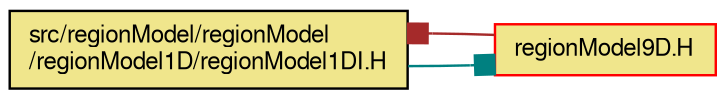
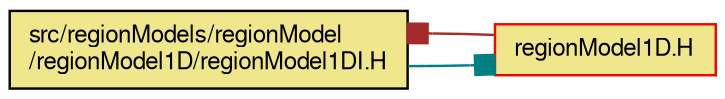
node "src/regionModel/regionModel /regionModel1D/regionModel1DI.H": label "src/regionModel/regionModel /regionModel1D/regionModel1DI.H" -> "src/regionModels/regionModel /regionModel1D/regionModel1DI.H"
node "regionModel9D.H": label "regionModel9D.H" -> "regionModel1D.H"
